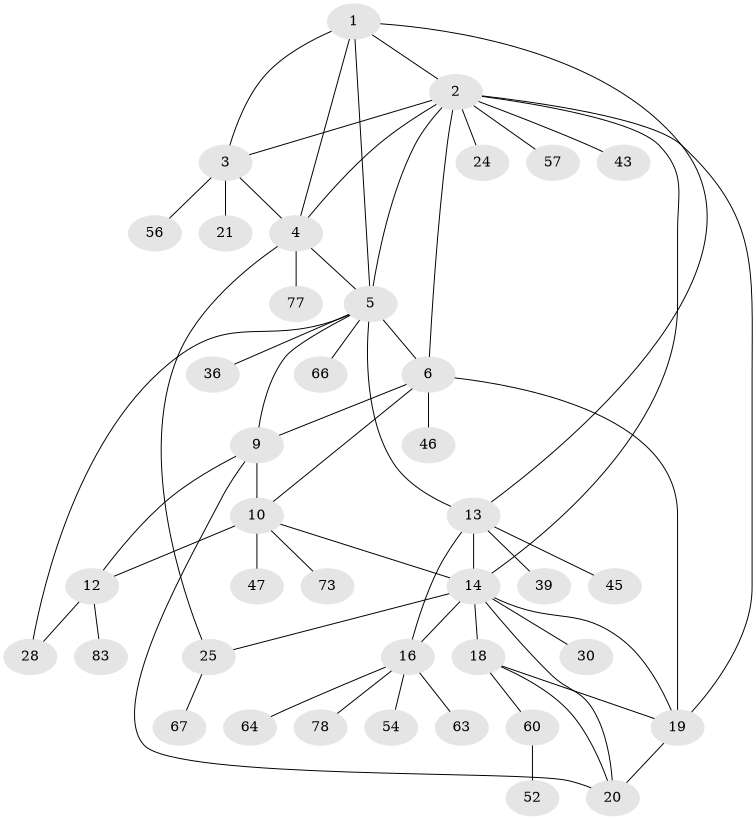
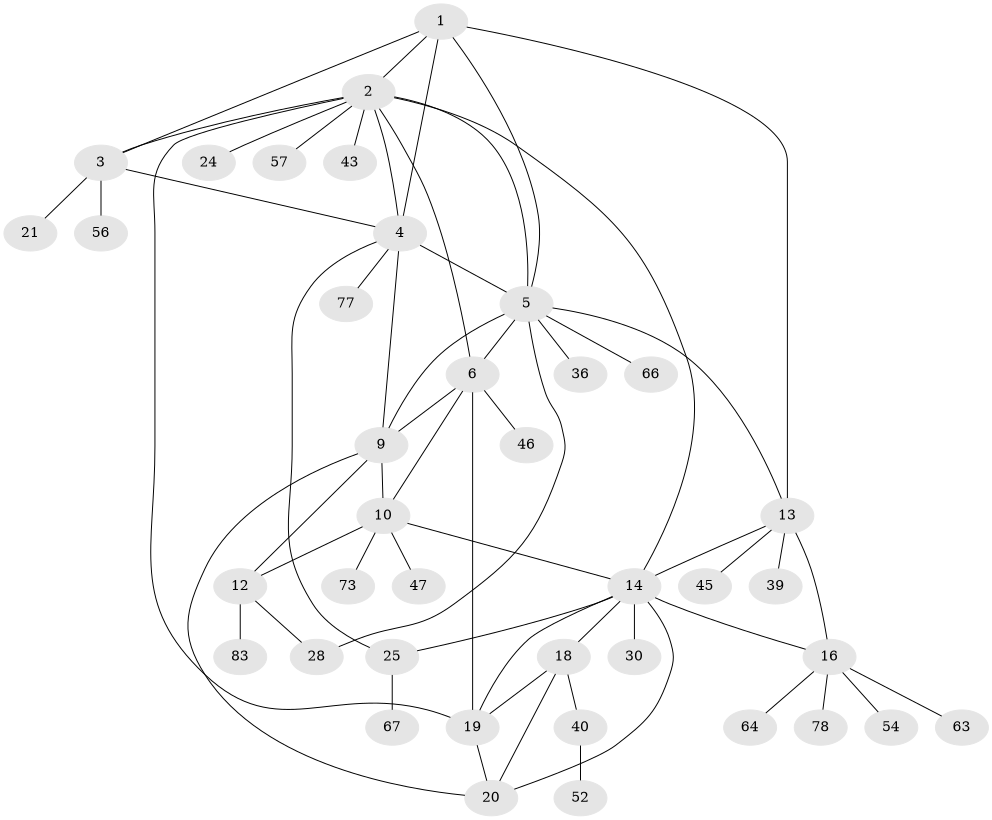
edge "4" -- "9": added
node "60": label "60" -> "40"
